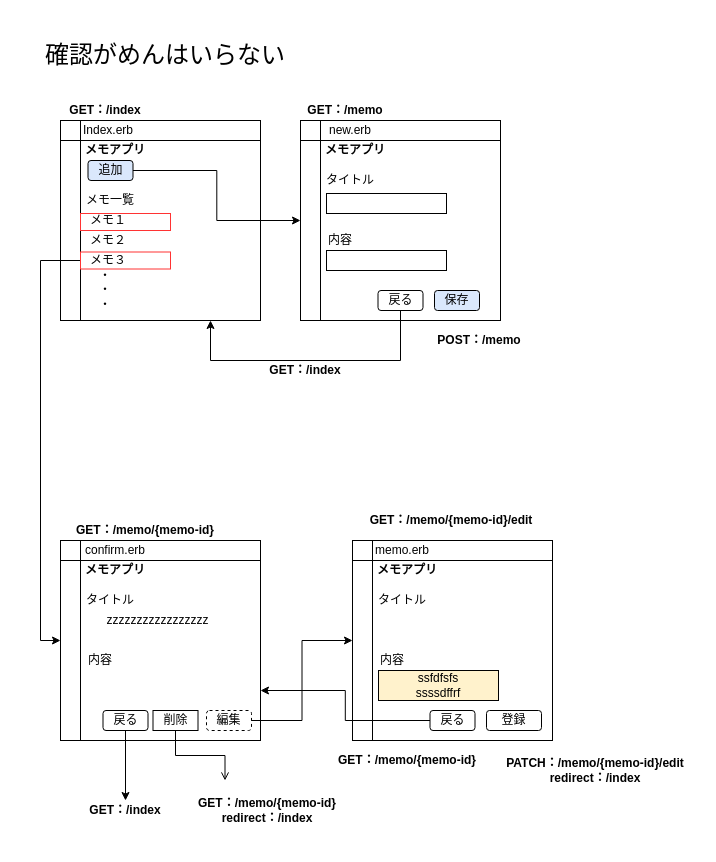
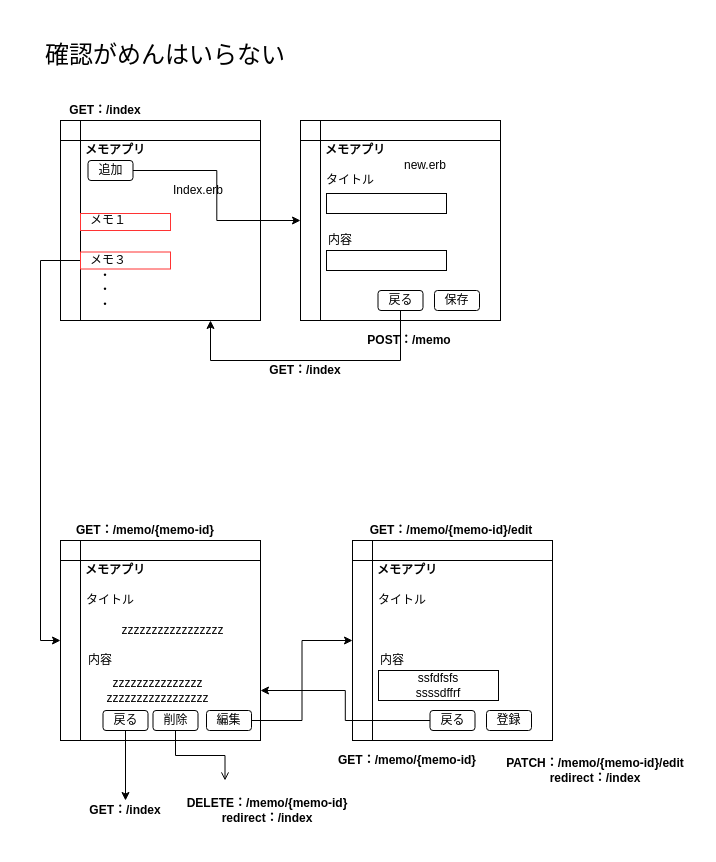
node "GET：/memo": removed
node "Index.erb": moved (108, 131) -> (198, 191)
node "new.erb": moved (351, 131) -> (426, 166)
node "追加": fillcolor #dae8fc -> #ffffff
node "メモ一覧": removed
node "メモ２": removed
node "保存": fillcolor #dae8fc -> #ffffff
node "POST：/memo": moved (480, 341) -> (410, 341)
node "GET：/memo/{memo-id}/edit": moved (452, 521) -> (452, 531)
node "confirm.erb": removed
node "memo.erb": removed
node "zzzzzzzzzzzzzzzzz": moved (158, 621) -> (173, 631)
node "ssfdfsfs ssssdffrf": fillcolor #fff2cc -> #ffffff
node "zzzzzzzzzzzzzzz zzzzzzzzzzzzzzzzz": added
node "削除": shape rectangle -> rounded rectangle
node "編集": style dashed -> solid
node "登録": size 55x20 -> 45x20
node "GET：/memo/{memo-id} redirect：/index": label "GET：/memo/{memo-id} redirect：/index" -> "DELETE：/memo/{memo-id} redirect：/index"
